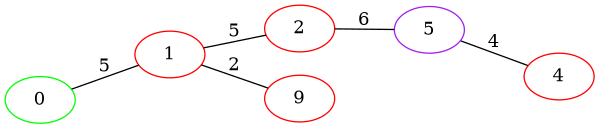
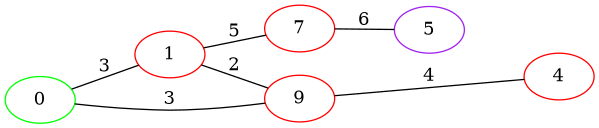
node "2": label "2" -> "7"
edge "5" -- "4": now "9" -- "4"
edge "1" -- "0": label "5" -> "3"
edge "9" -- "0": added, label "3"
